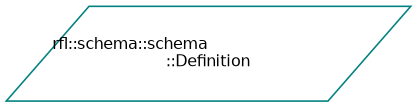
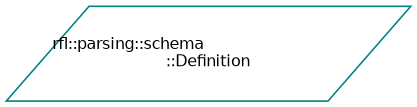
node "rfl::schema::schema ::Definition": label "rfl::schema::schema ::Definition" -> "rfl::parsing::schema ::Definition"
